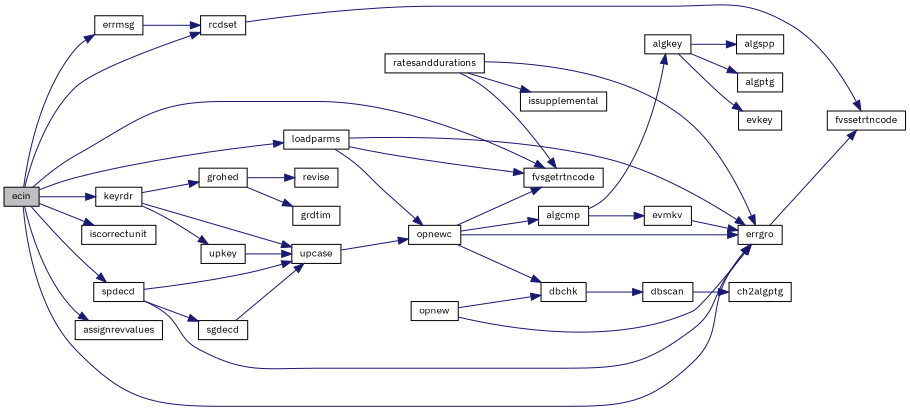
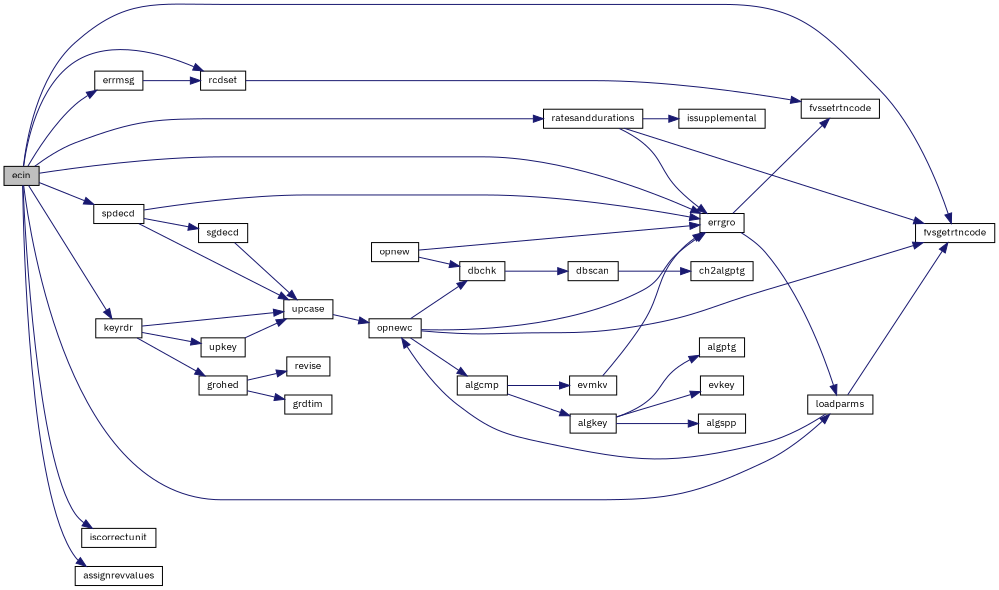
edge "ecin" -> "ratesanddurations": added
edge "loadparms" -> "errgro": reversed
